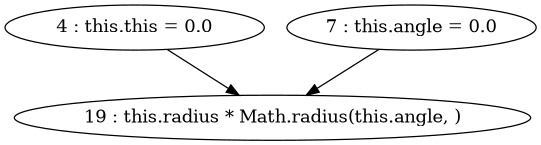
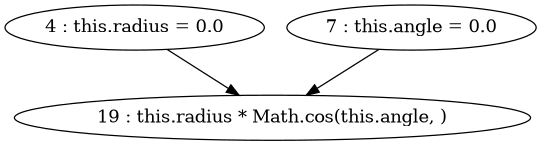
node "4 : this.this = 0.0": label "4 : this.this = 0.0" -> "4 : this.radius = 0.0"
node "19 : this.radius * Math.radius(this.angle, )": label "19 : this.radius * Math.radius(this.angle, )" -> "19 : this.radius * Math.cos(this.angle, )"
